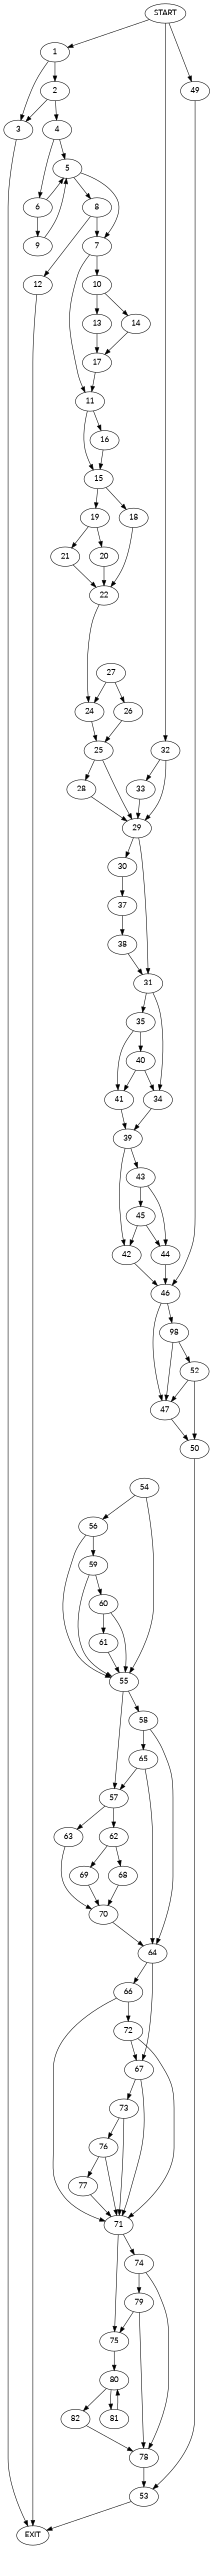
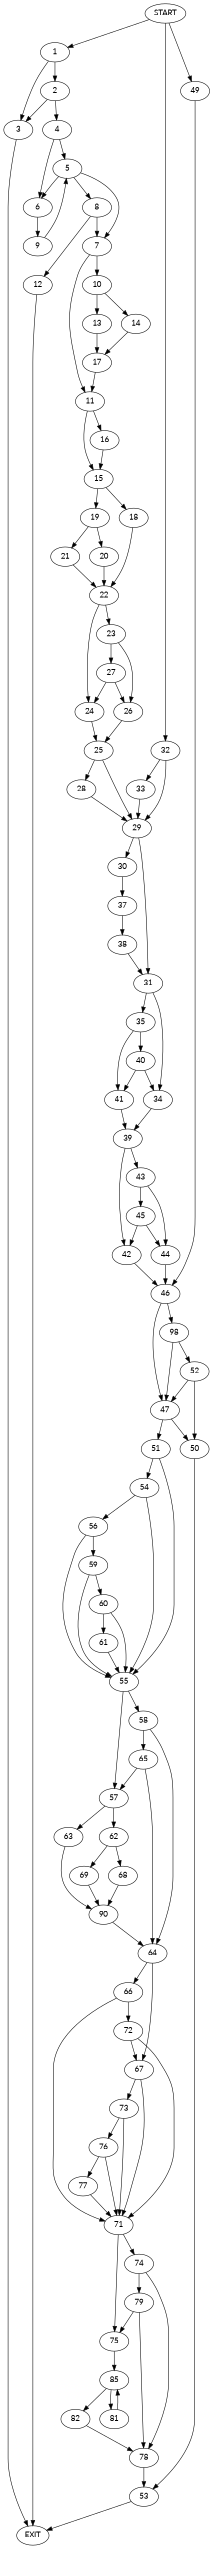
edge "6" -> "5": reversed
node "23": added
node "51": added
node "70": label "70" -> "90"
node "80": label "80" -> "85"
